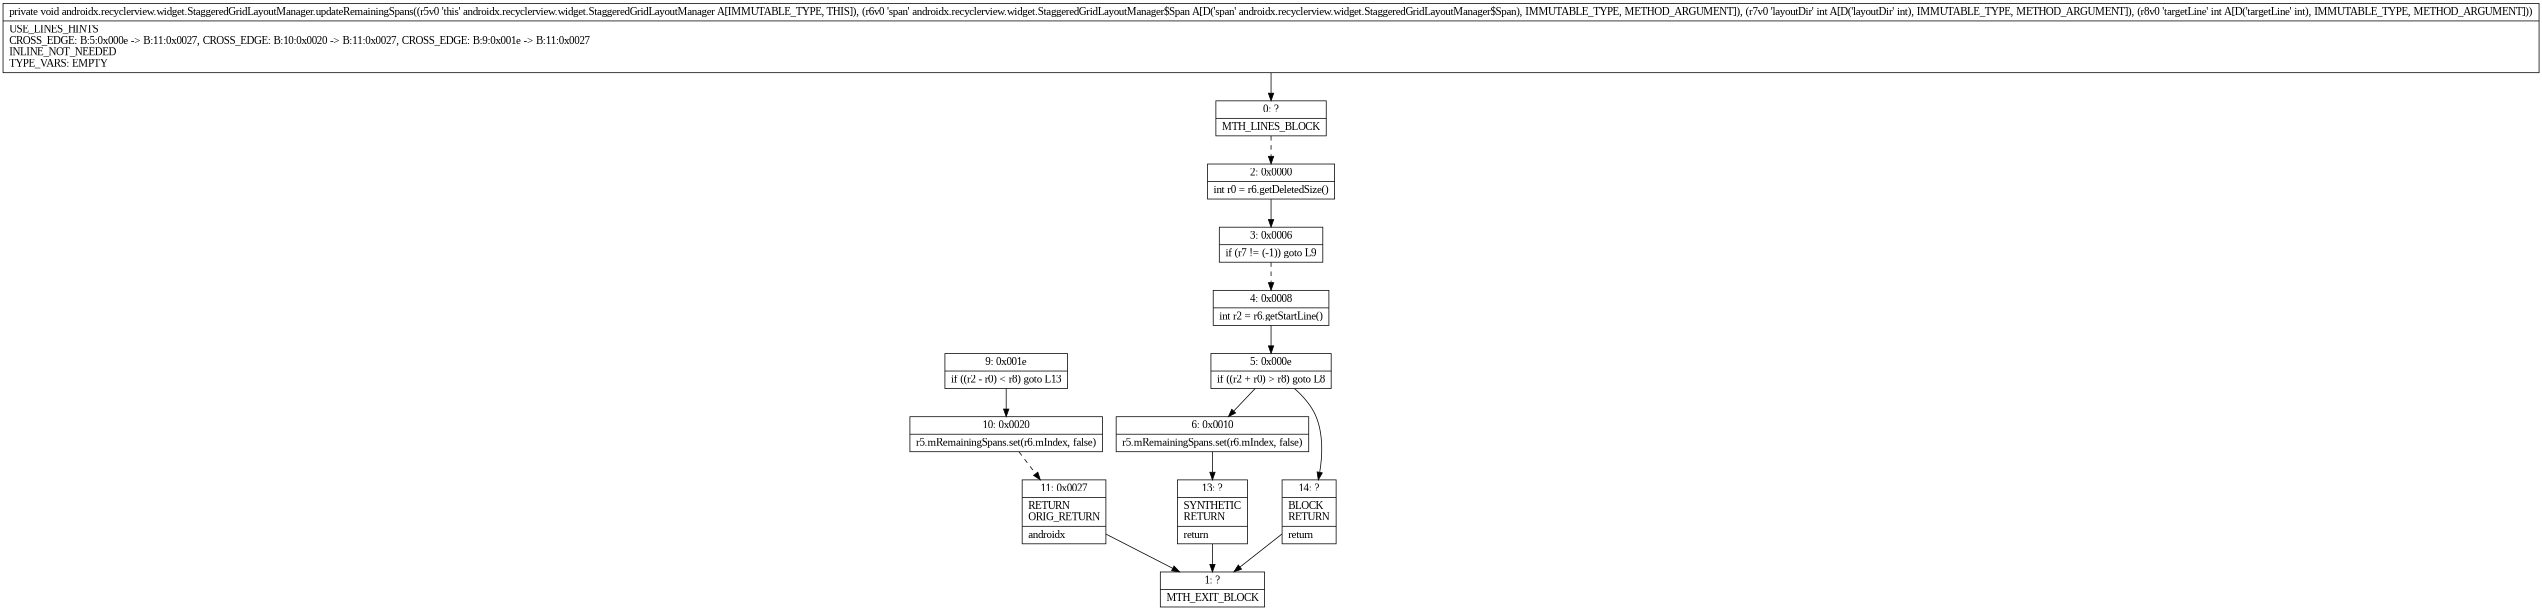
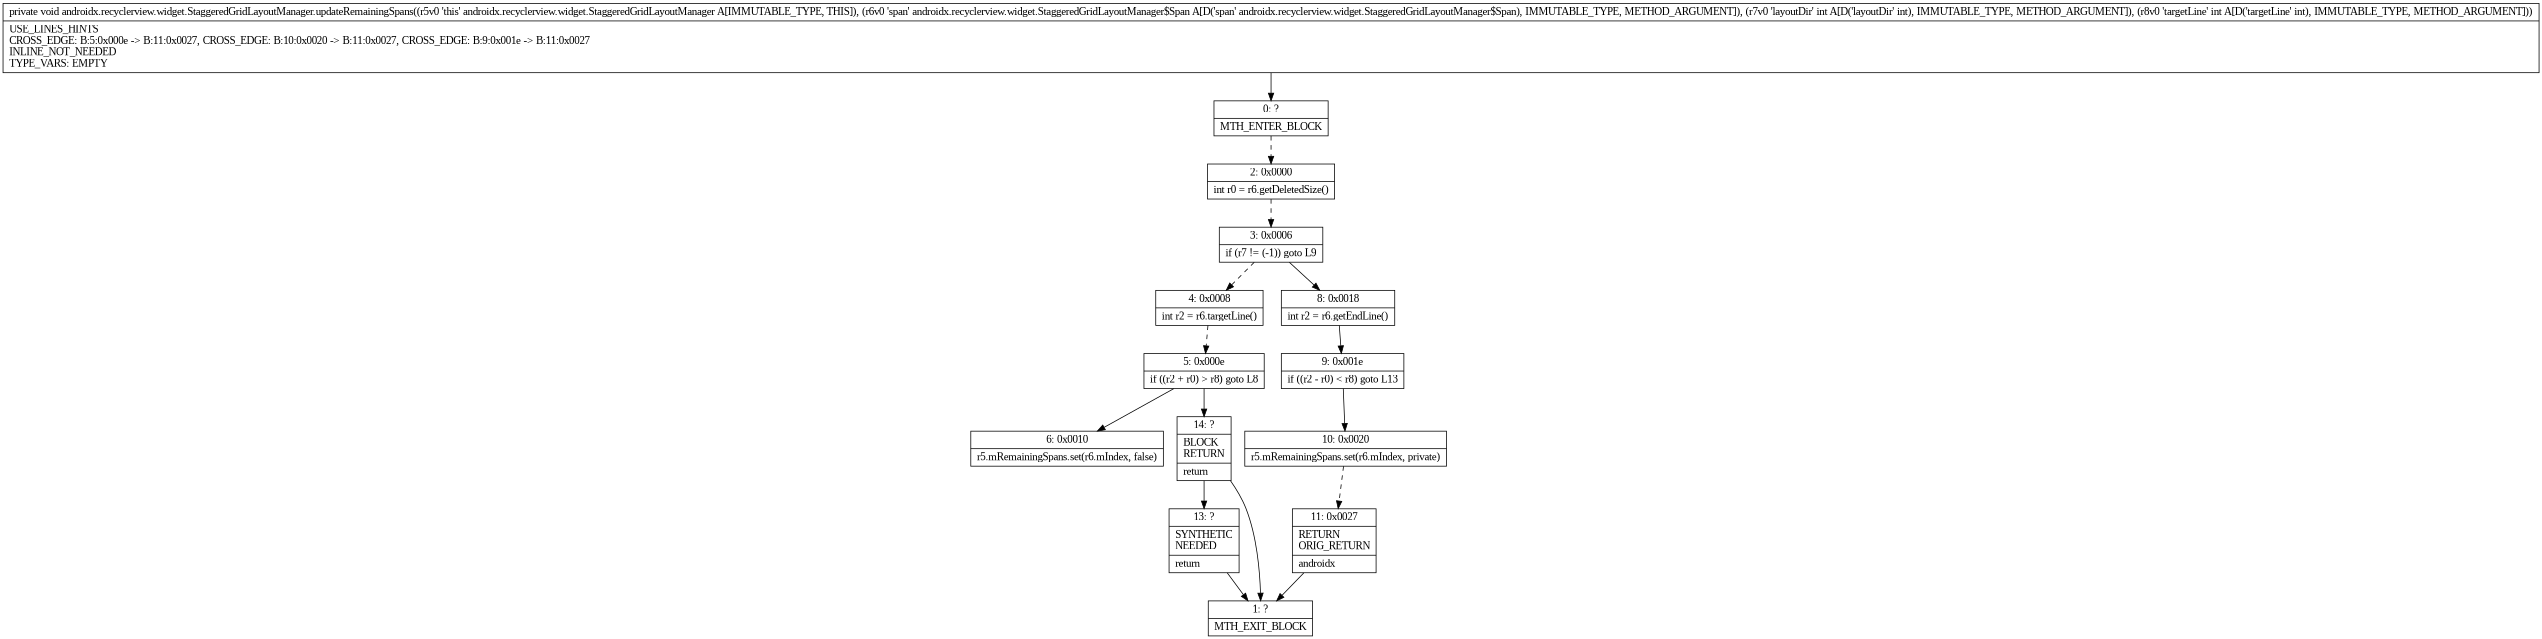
node "0: ?": text "MTH_LINES_BLOCK" -> "MTH_ENTER_BLOCK"
edge "2: 0x0000" -> "3: 0x0006": style solid -> dashed
node "8: 0x0018": added
node "4: 0x0008": text "int r2 = r6.getStartLine()" -> "int r2 = r6.targetLine()"
edge "4: 0x0008" -> "5: 0x000e": style solid -> dashed
node "10: 0x0020": text "r5.mRemainingSpans.set(r6.mIndex, false)" -> "r5.mRemainingSpans.set(r6.mIndex, private)"
edge "6: 0x0010" -> "13: ?": now "14: ?" -> "13: ?"
node "13: ?": text "RETURN" -> "NEEDED"
